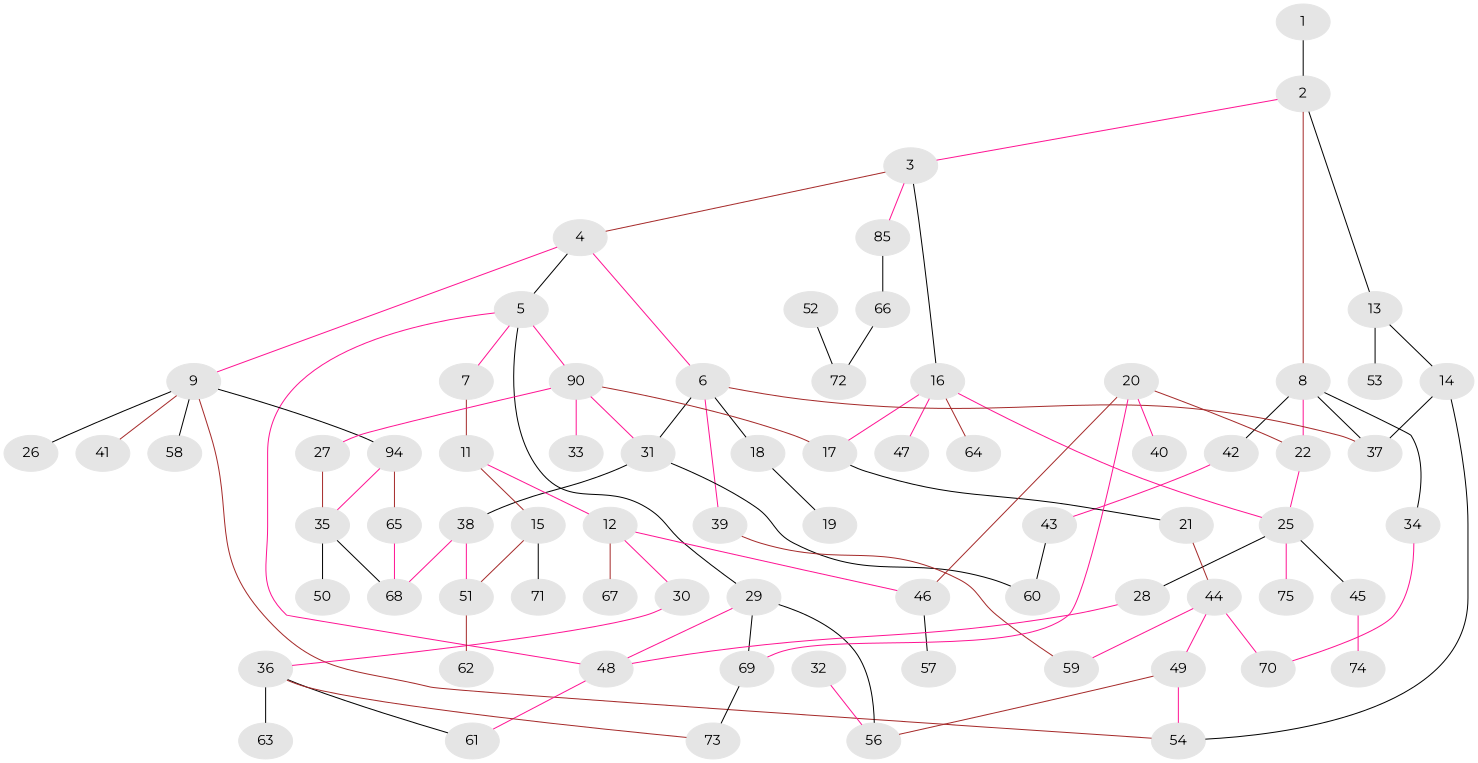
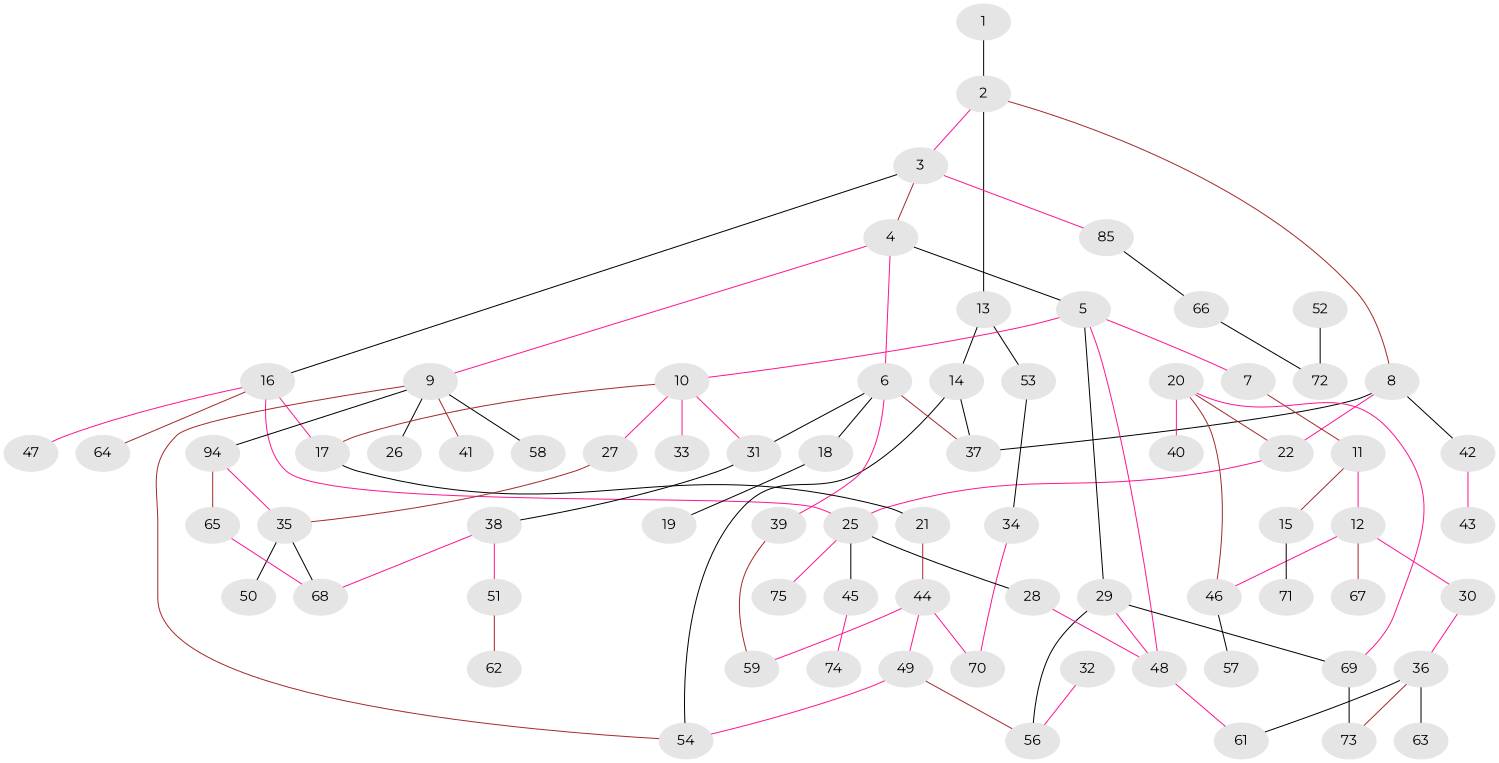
node "90": label "90" -> "10"
edge "8" -- "34": now "53" -- "34"
edge "15" -- "51": removed
node "60": removed
